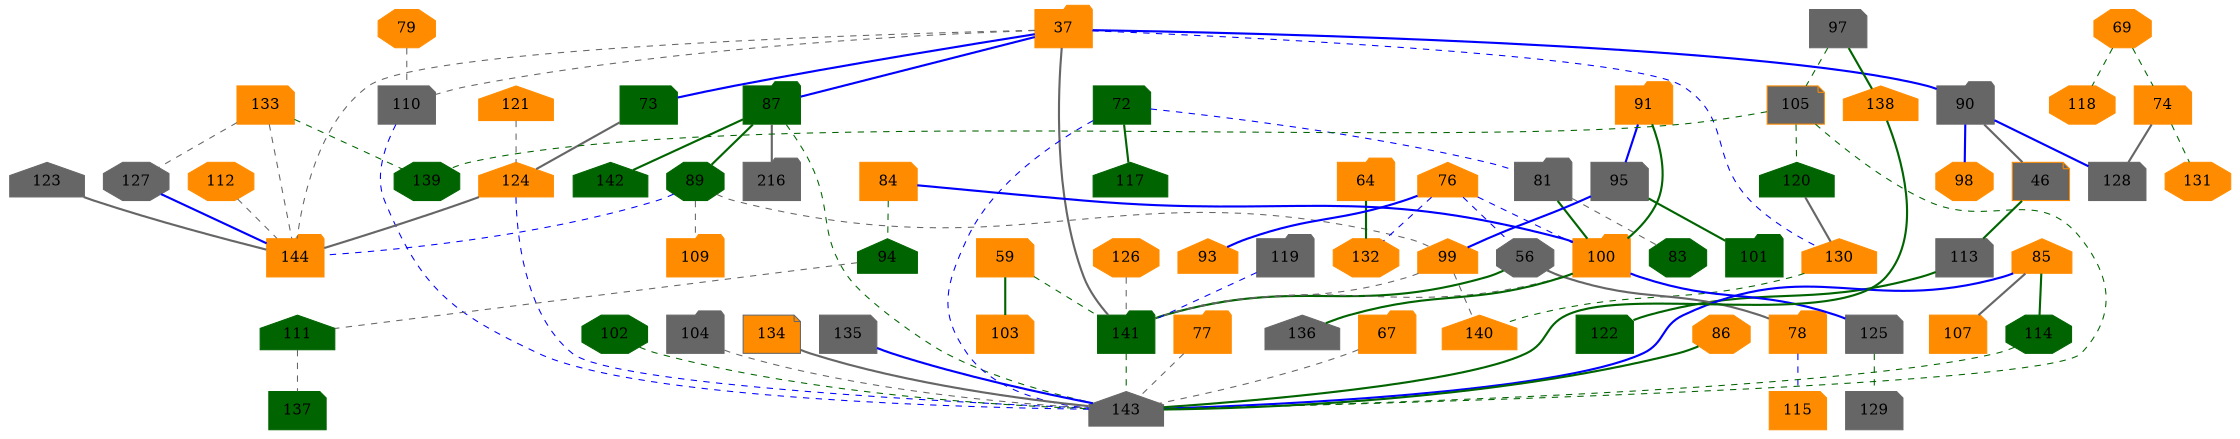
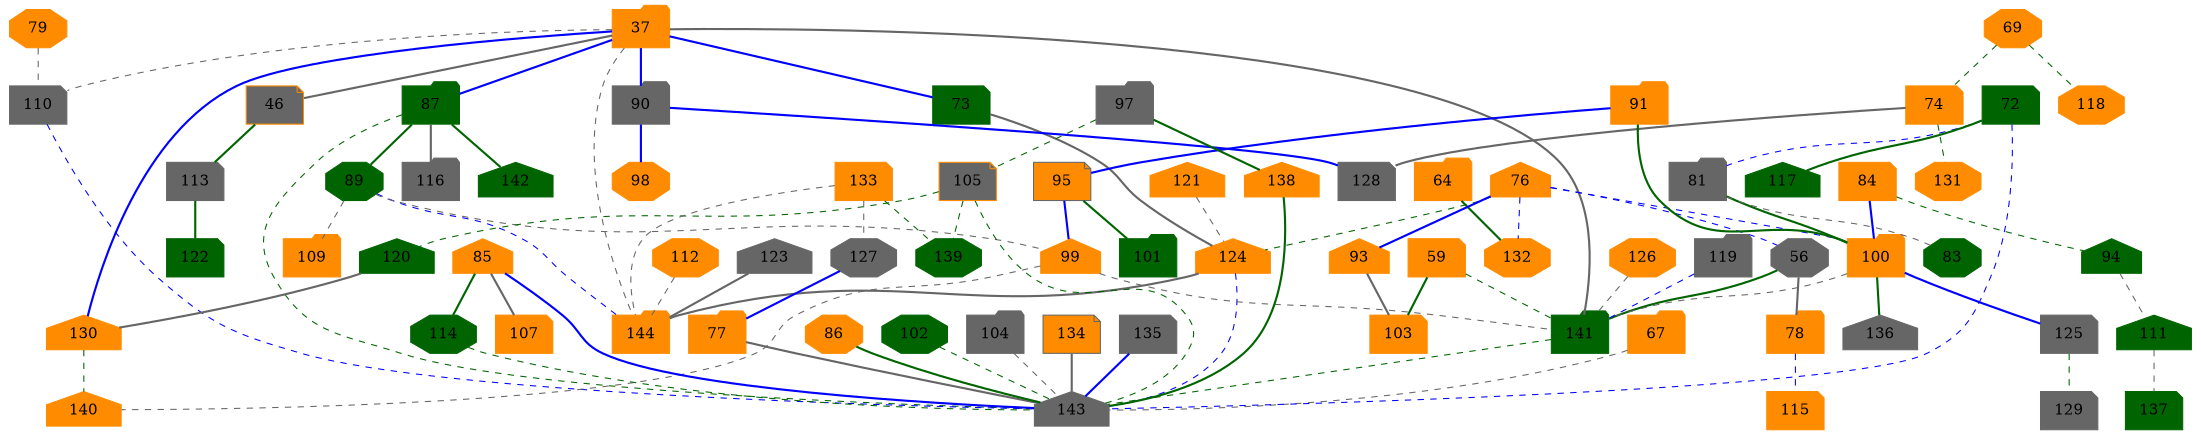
node "97": shape note -> folder
edge "37" -- "130": style dashed -> bold
edge "90" -- "46": now "37" -- "46"
node "216": label "216" -> "116"
node "95": fillcolor gray40 -> darkorange
edge "127" -- "144": now "127" -- "77"
edge "76" -- "124": added
edge "93" -- "103": added
edge "77" -- "143": style dashed -> bold
